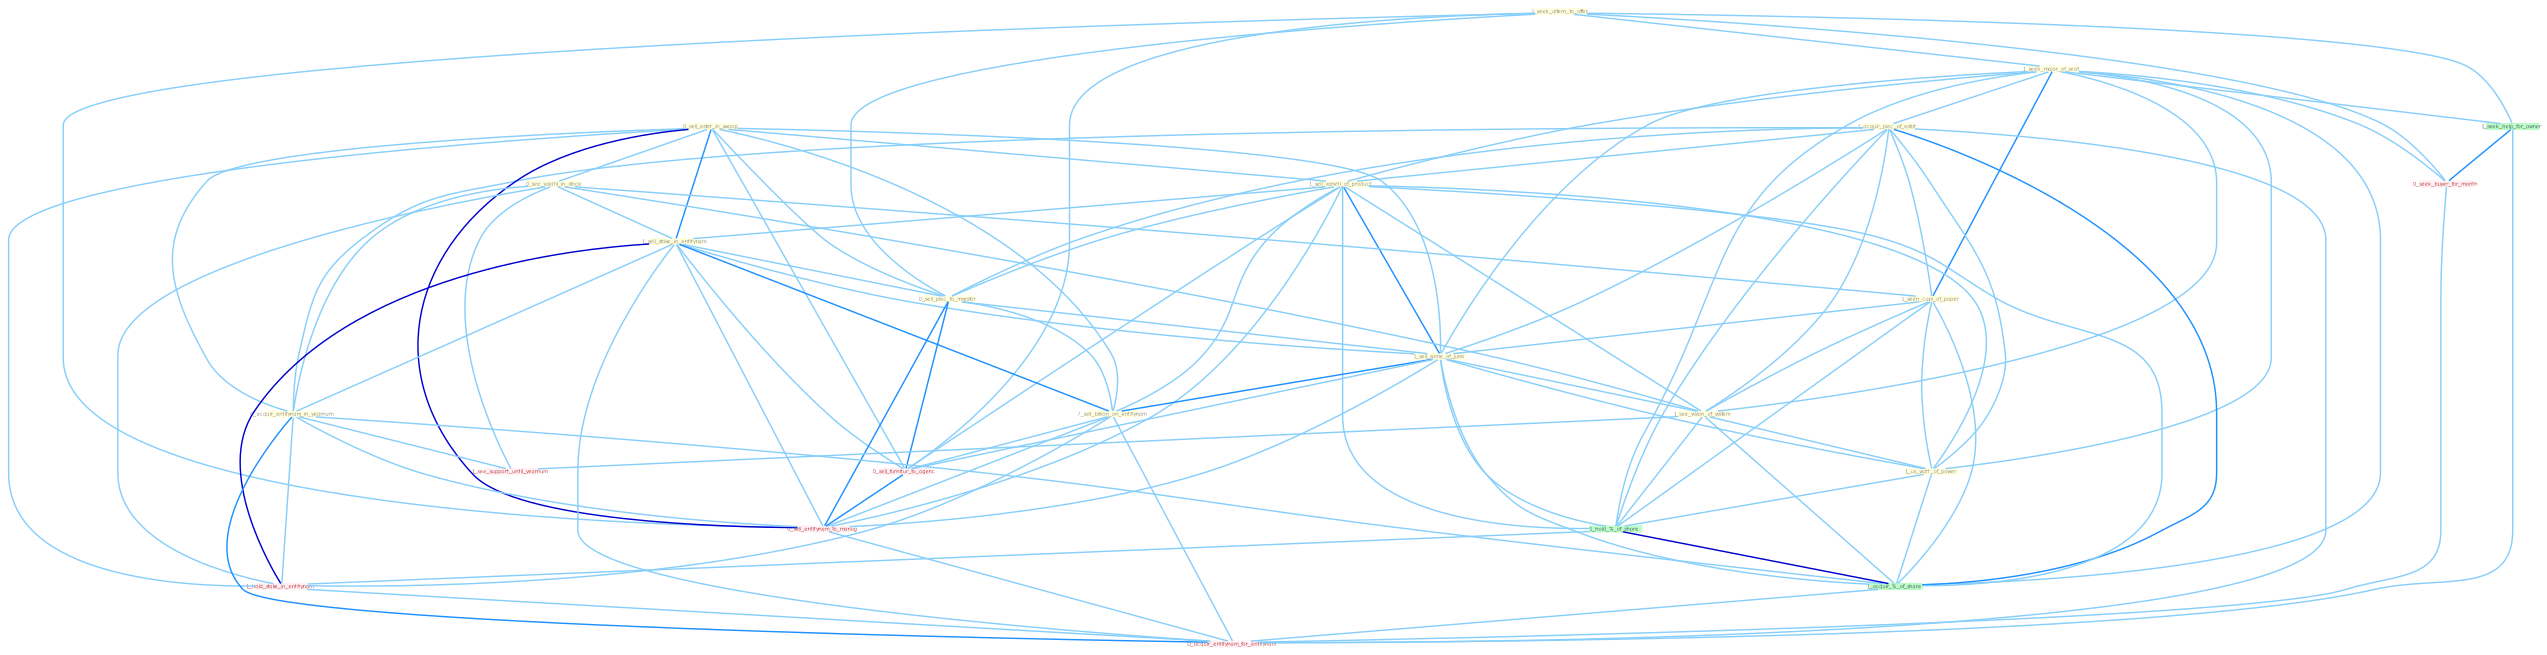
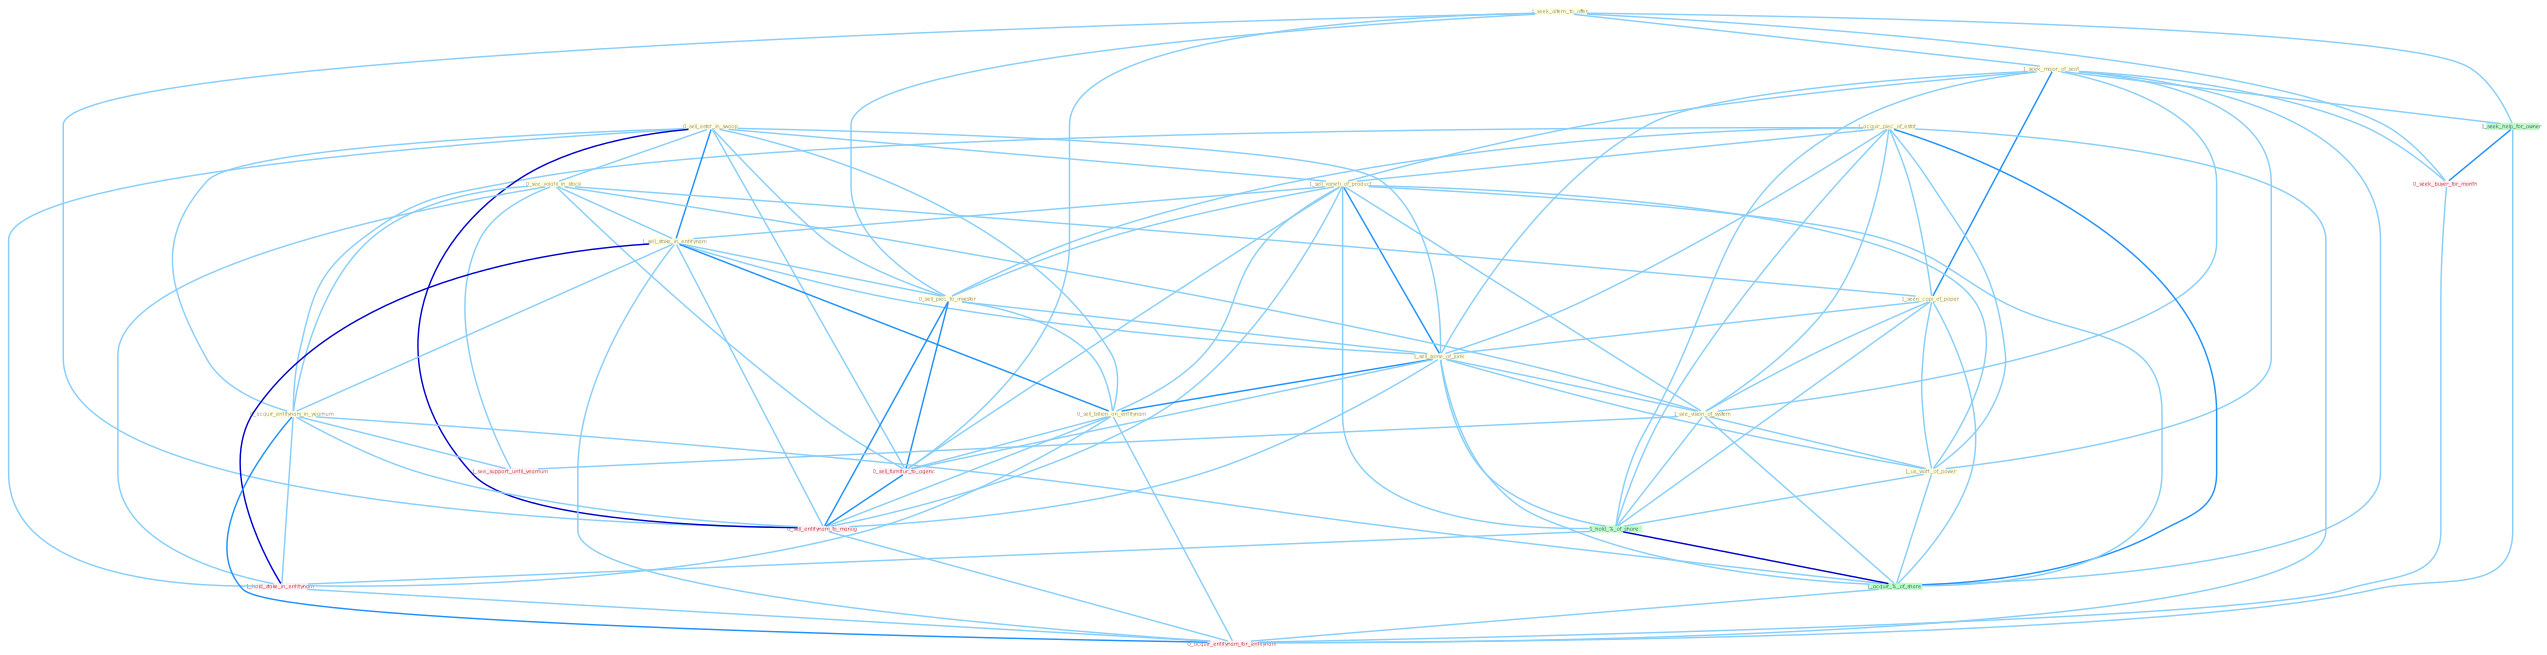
edge "1_seek_major_of_seat" -- "1_acquir_piec_of_estat": removed
edge "1_sell_stake_in_entitynam" -- "0_sell_furnitur_to_agenc": now "0_see_volatil_in_stock" -- "0_sell_furnitur_to_agenc"
node "7_sell_billion_on_entitynam": label "7_sell_billion_on_entitynam" -> "0_sell_billion_on_entitynam"
